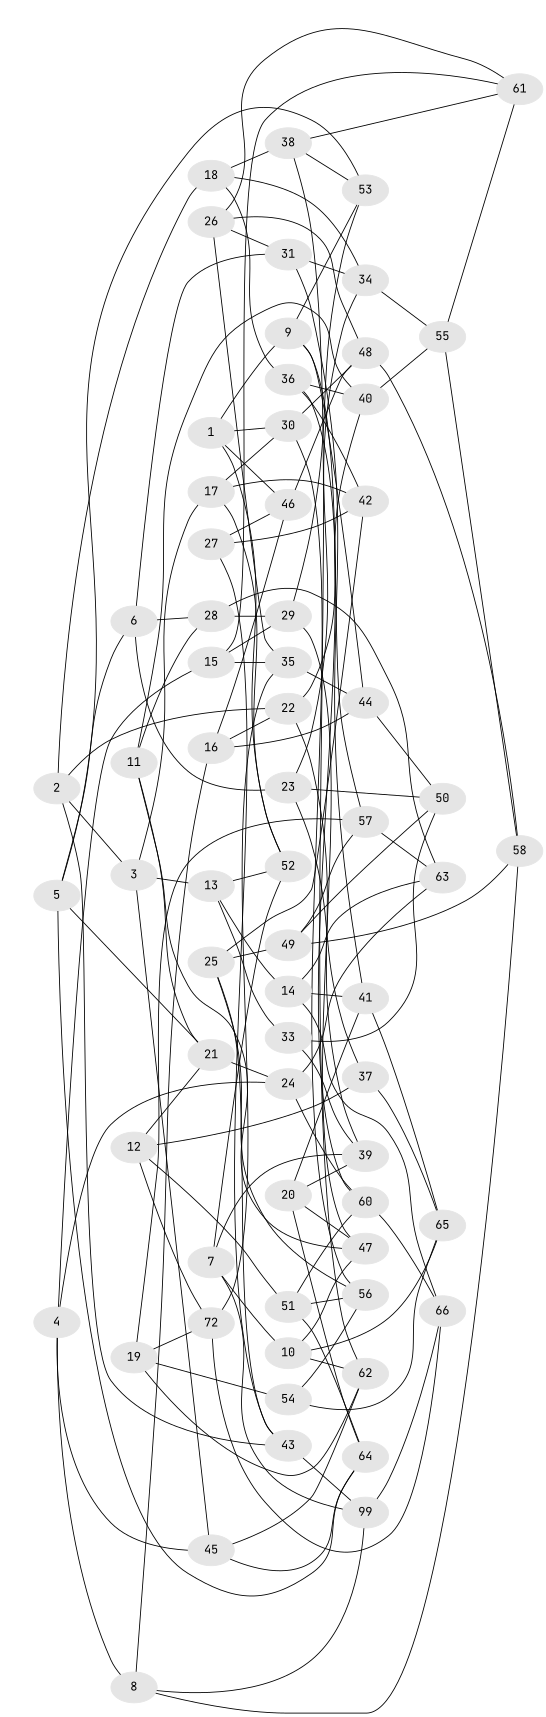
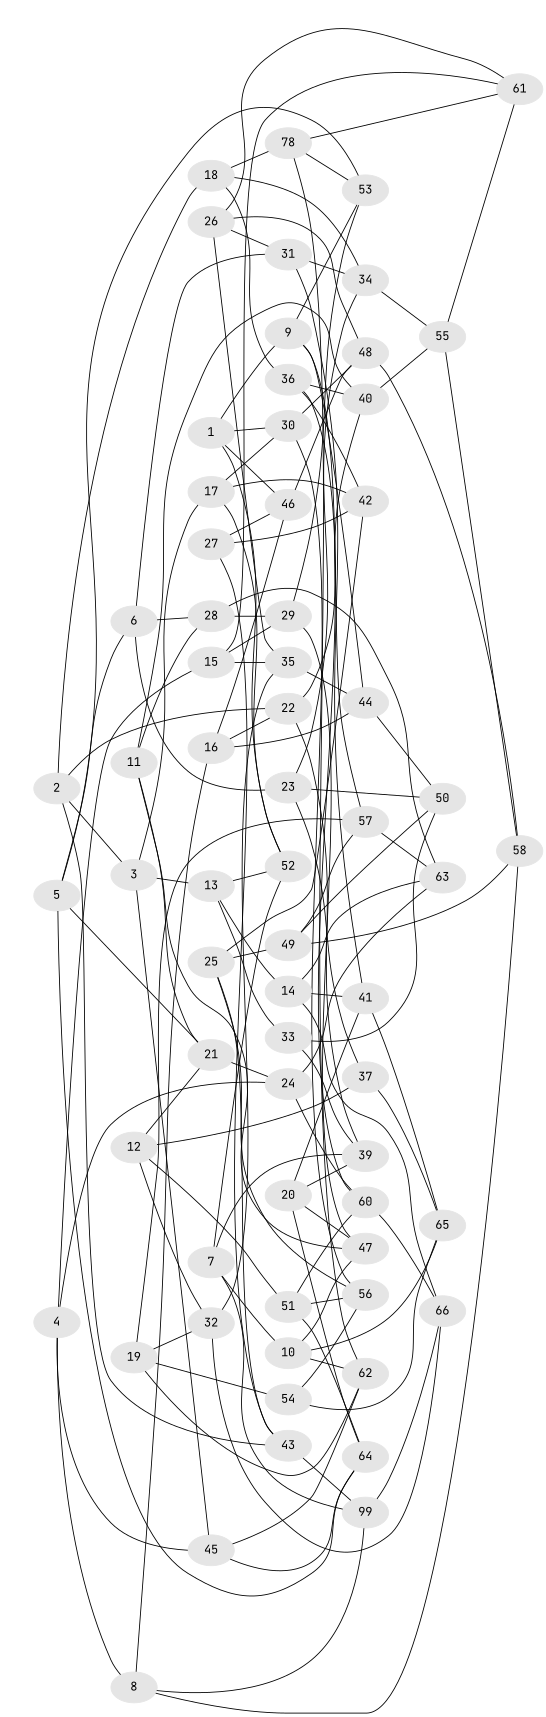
node "38": label "38" -> "78"
node "72": label "72" -> "32"
